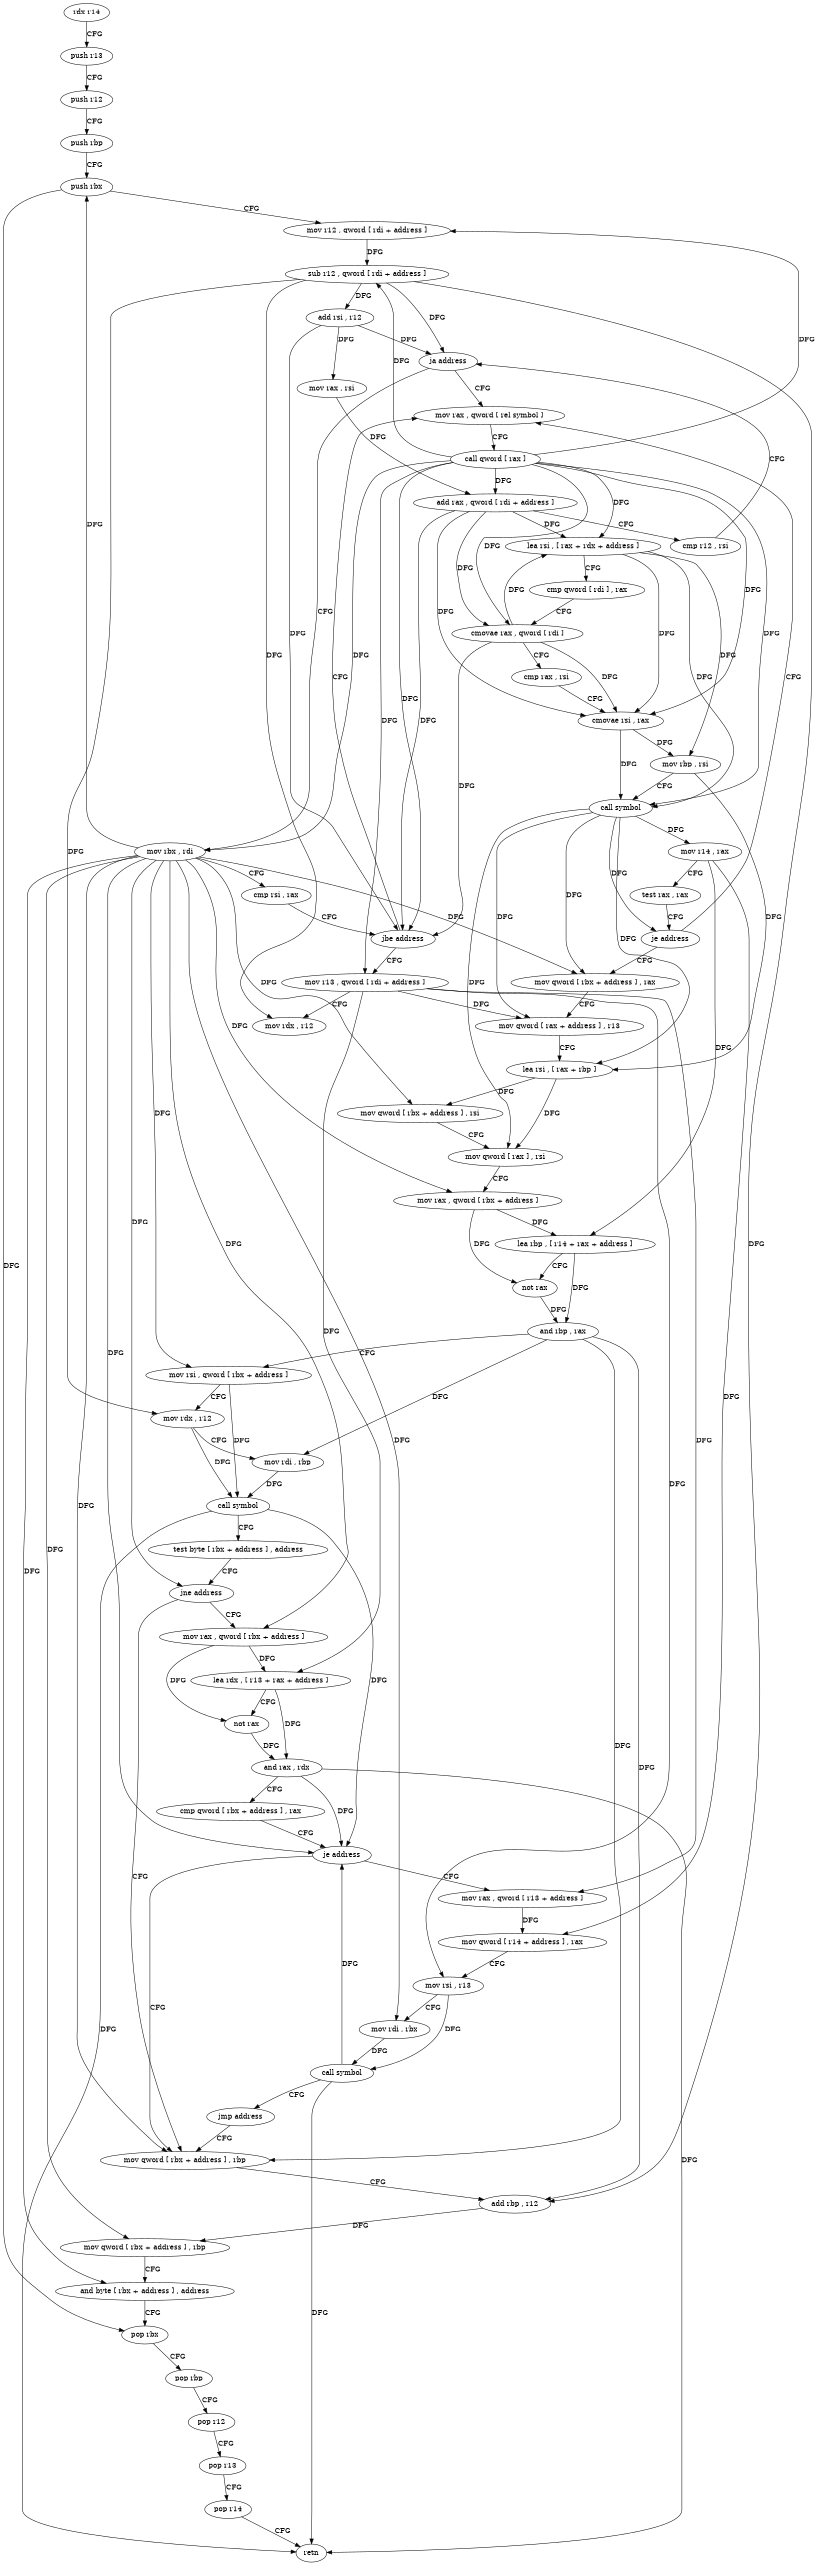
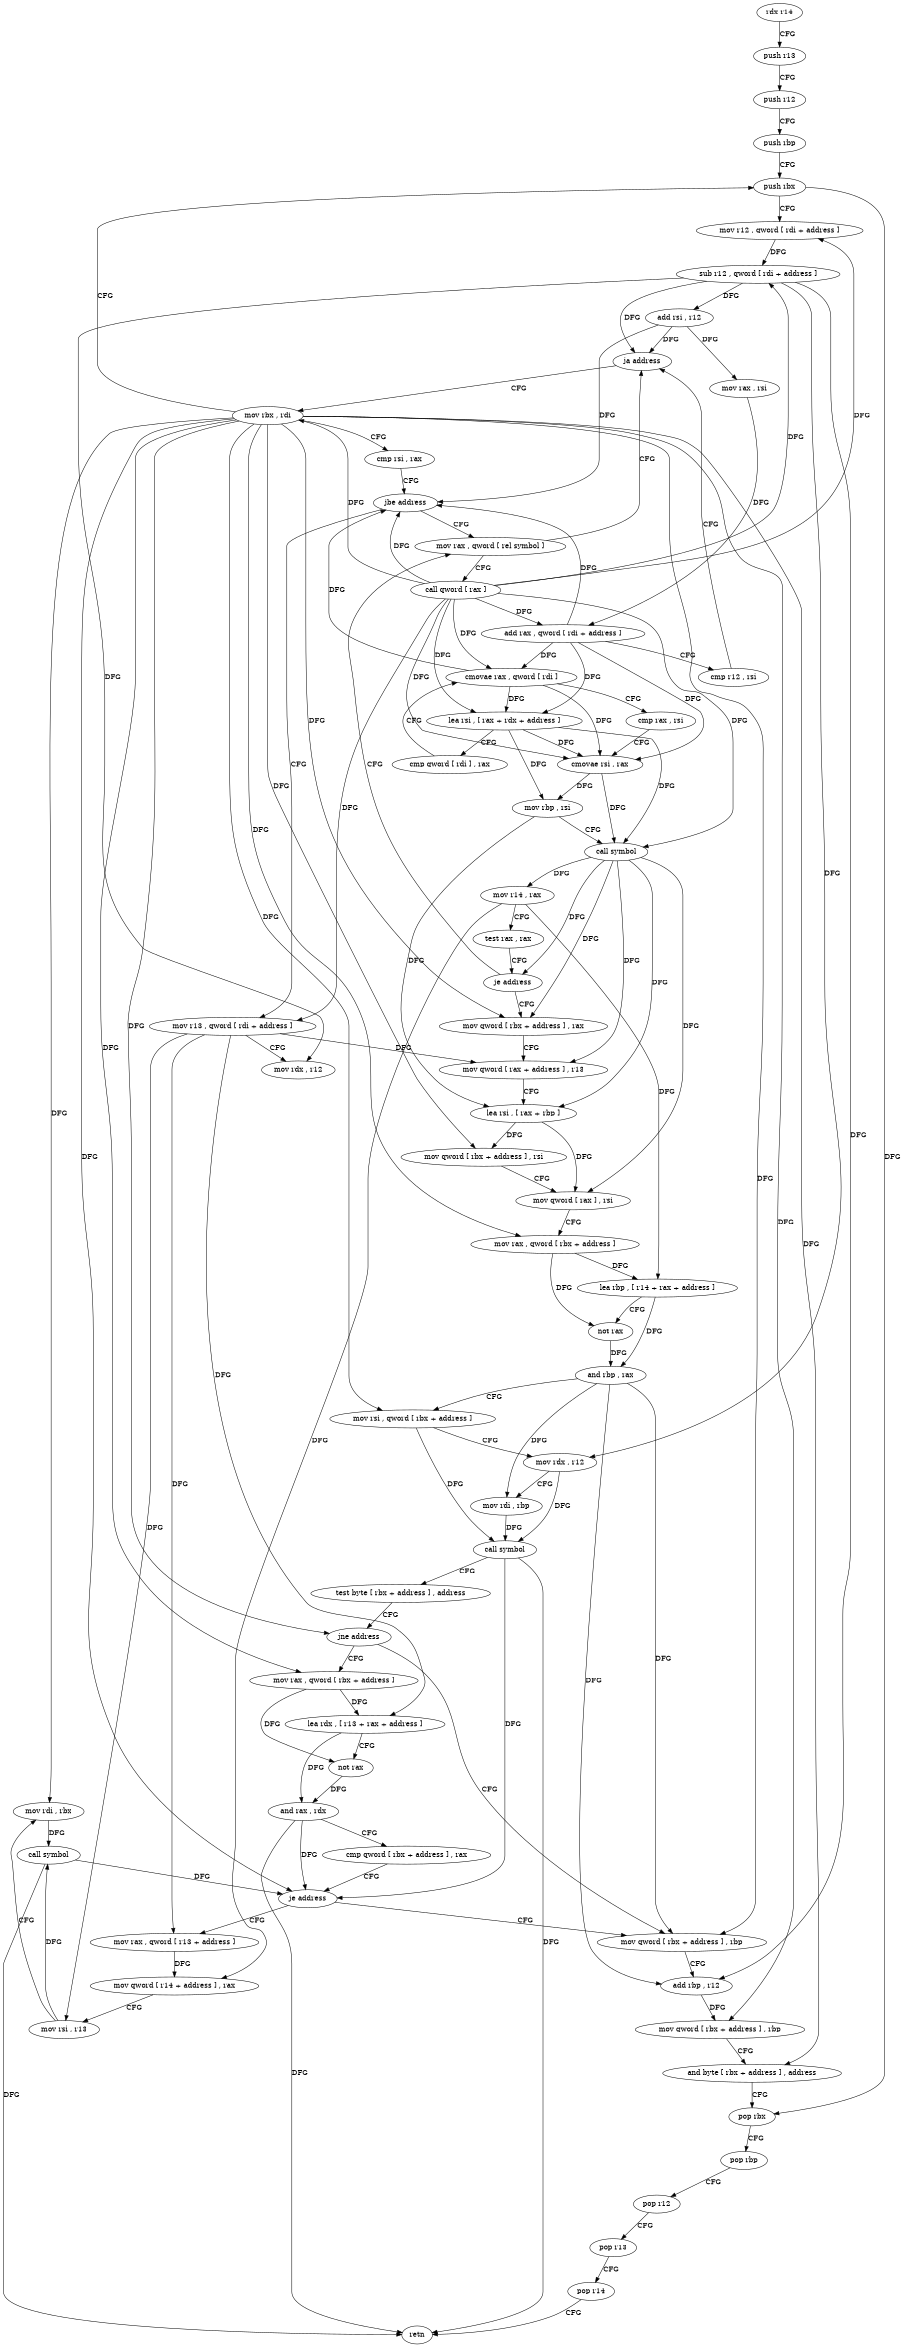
edge "ja address" -> "mov rax , qword [ rel symbol ]": reversed
edge "mov rbx , rdi" -> "push rbx": label "DFG" -> "CFG"
node "jmp address": removed
